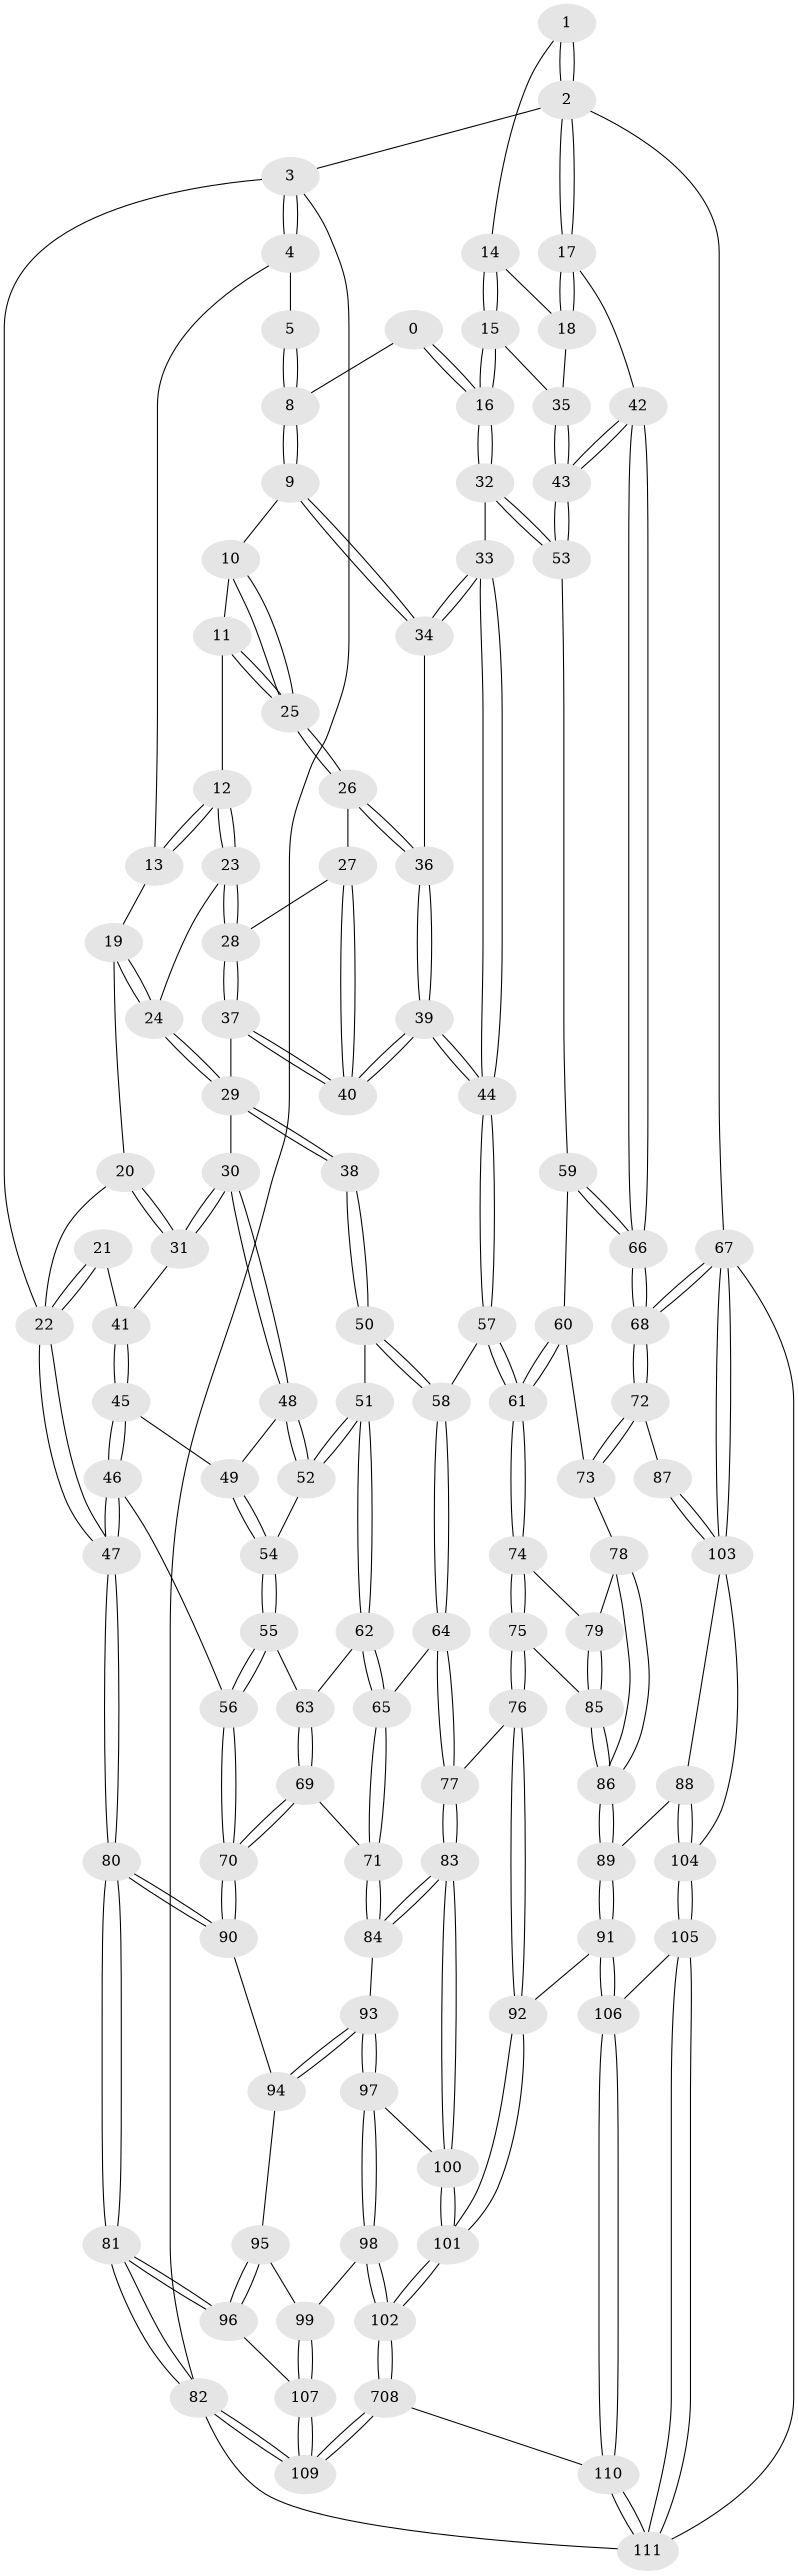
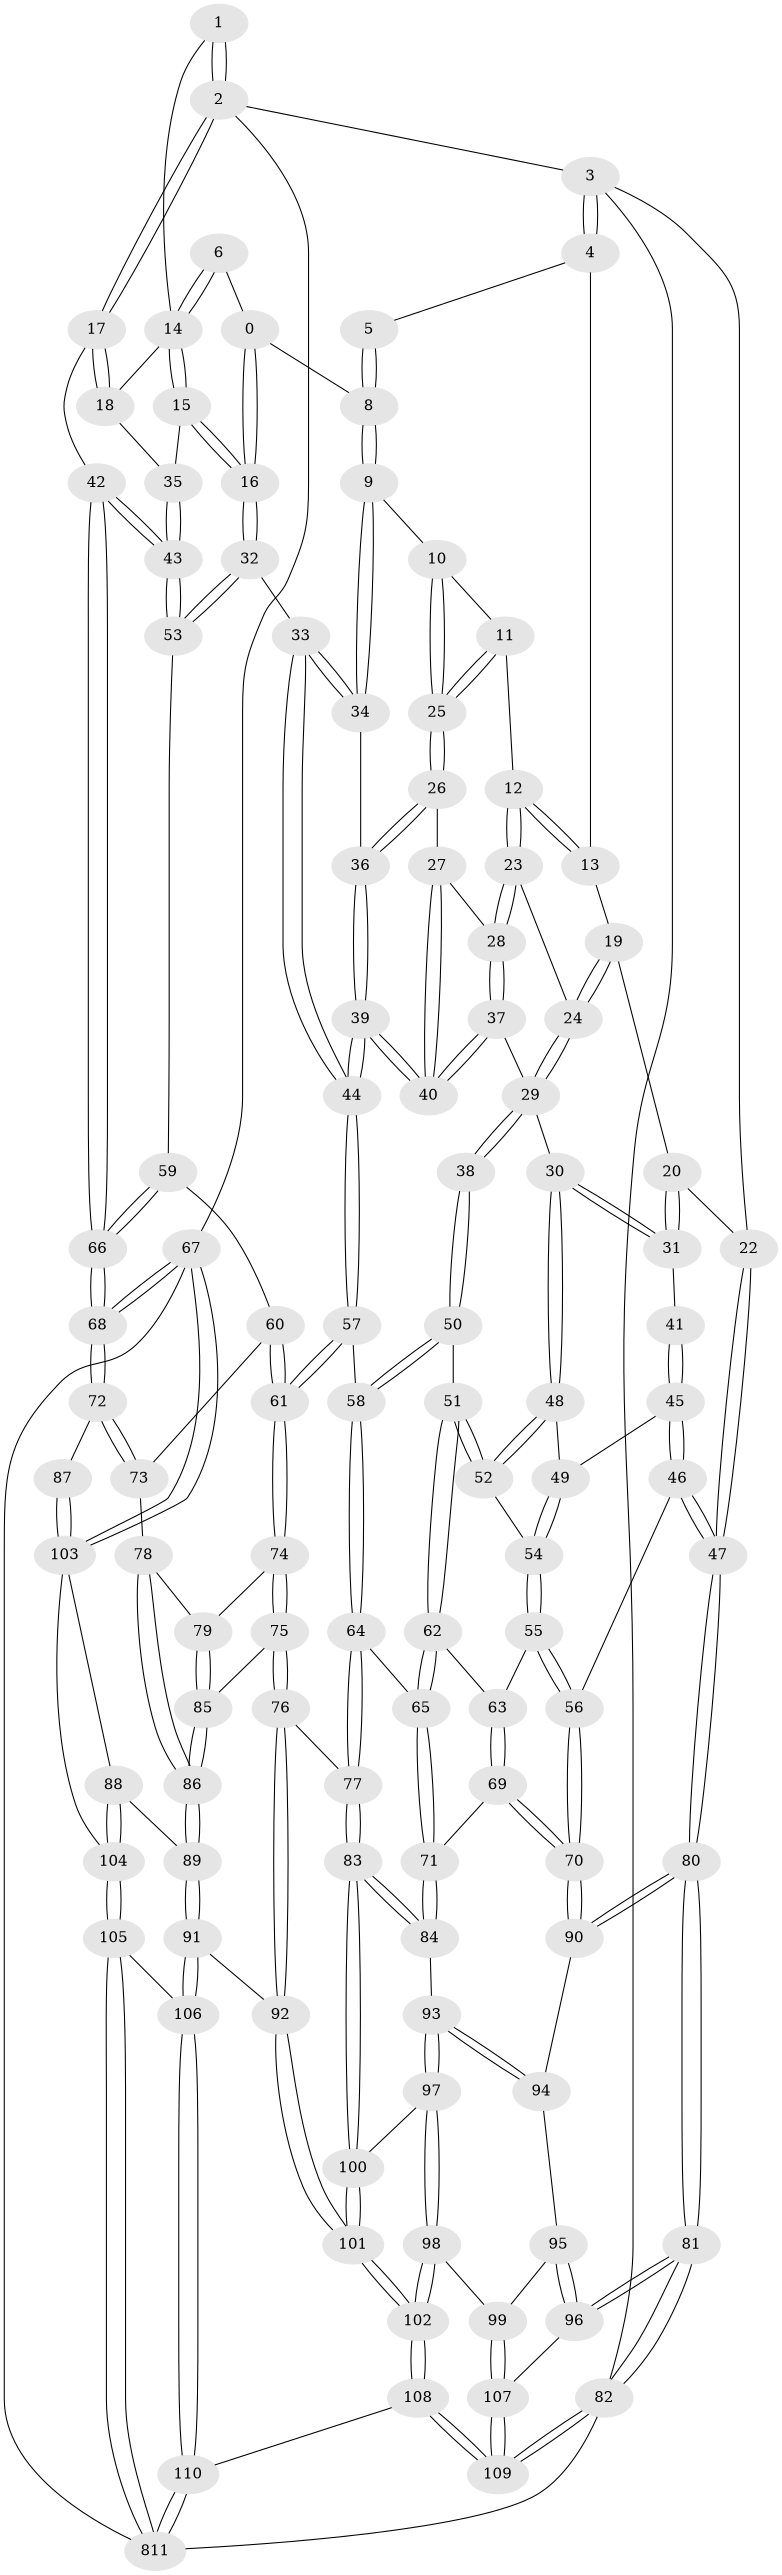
node "6": added
node "21": removed
node "708": label "708" -> "108"
node "111": label "111" -> "811"
